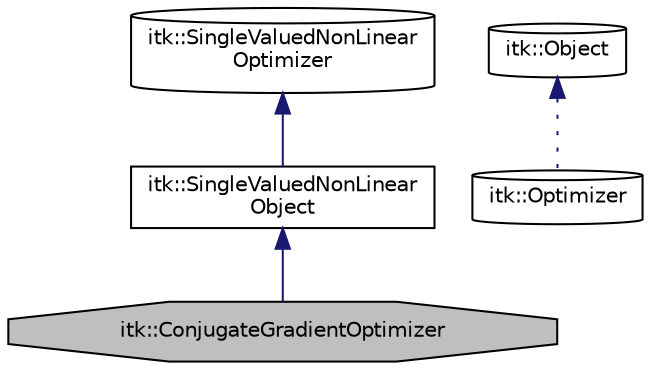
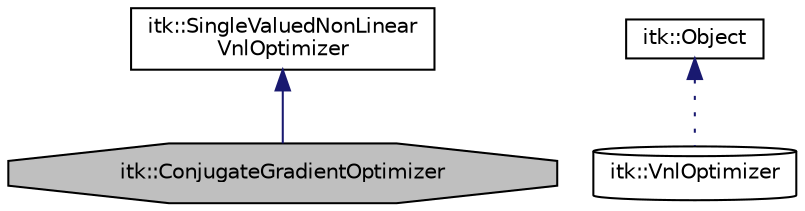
node "itk::SingleValuedNonLinear Optimizer": removed
node "itk::Object": shape cylinder -> box
node "itk::SingleValuedNonLinear Object": label "itk::SingleValuedNonLinear Object" -> "itk::SingleValuedNonLinear VnlOptimizer"
node "itk::Optimizer": label "itk::Optimizer" -> "itk::VnlOptimizer"
